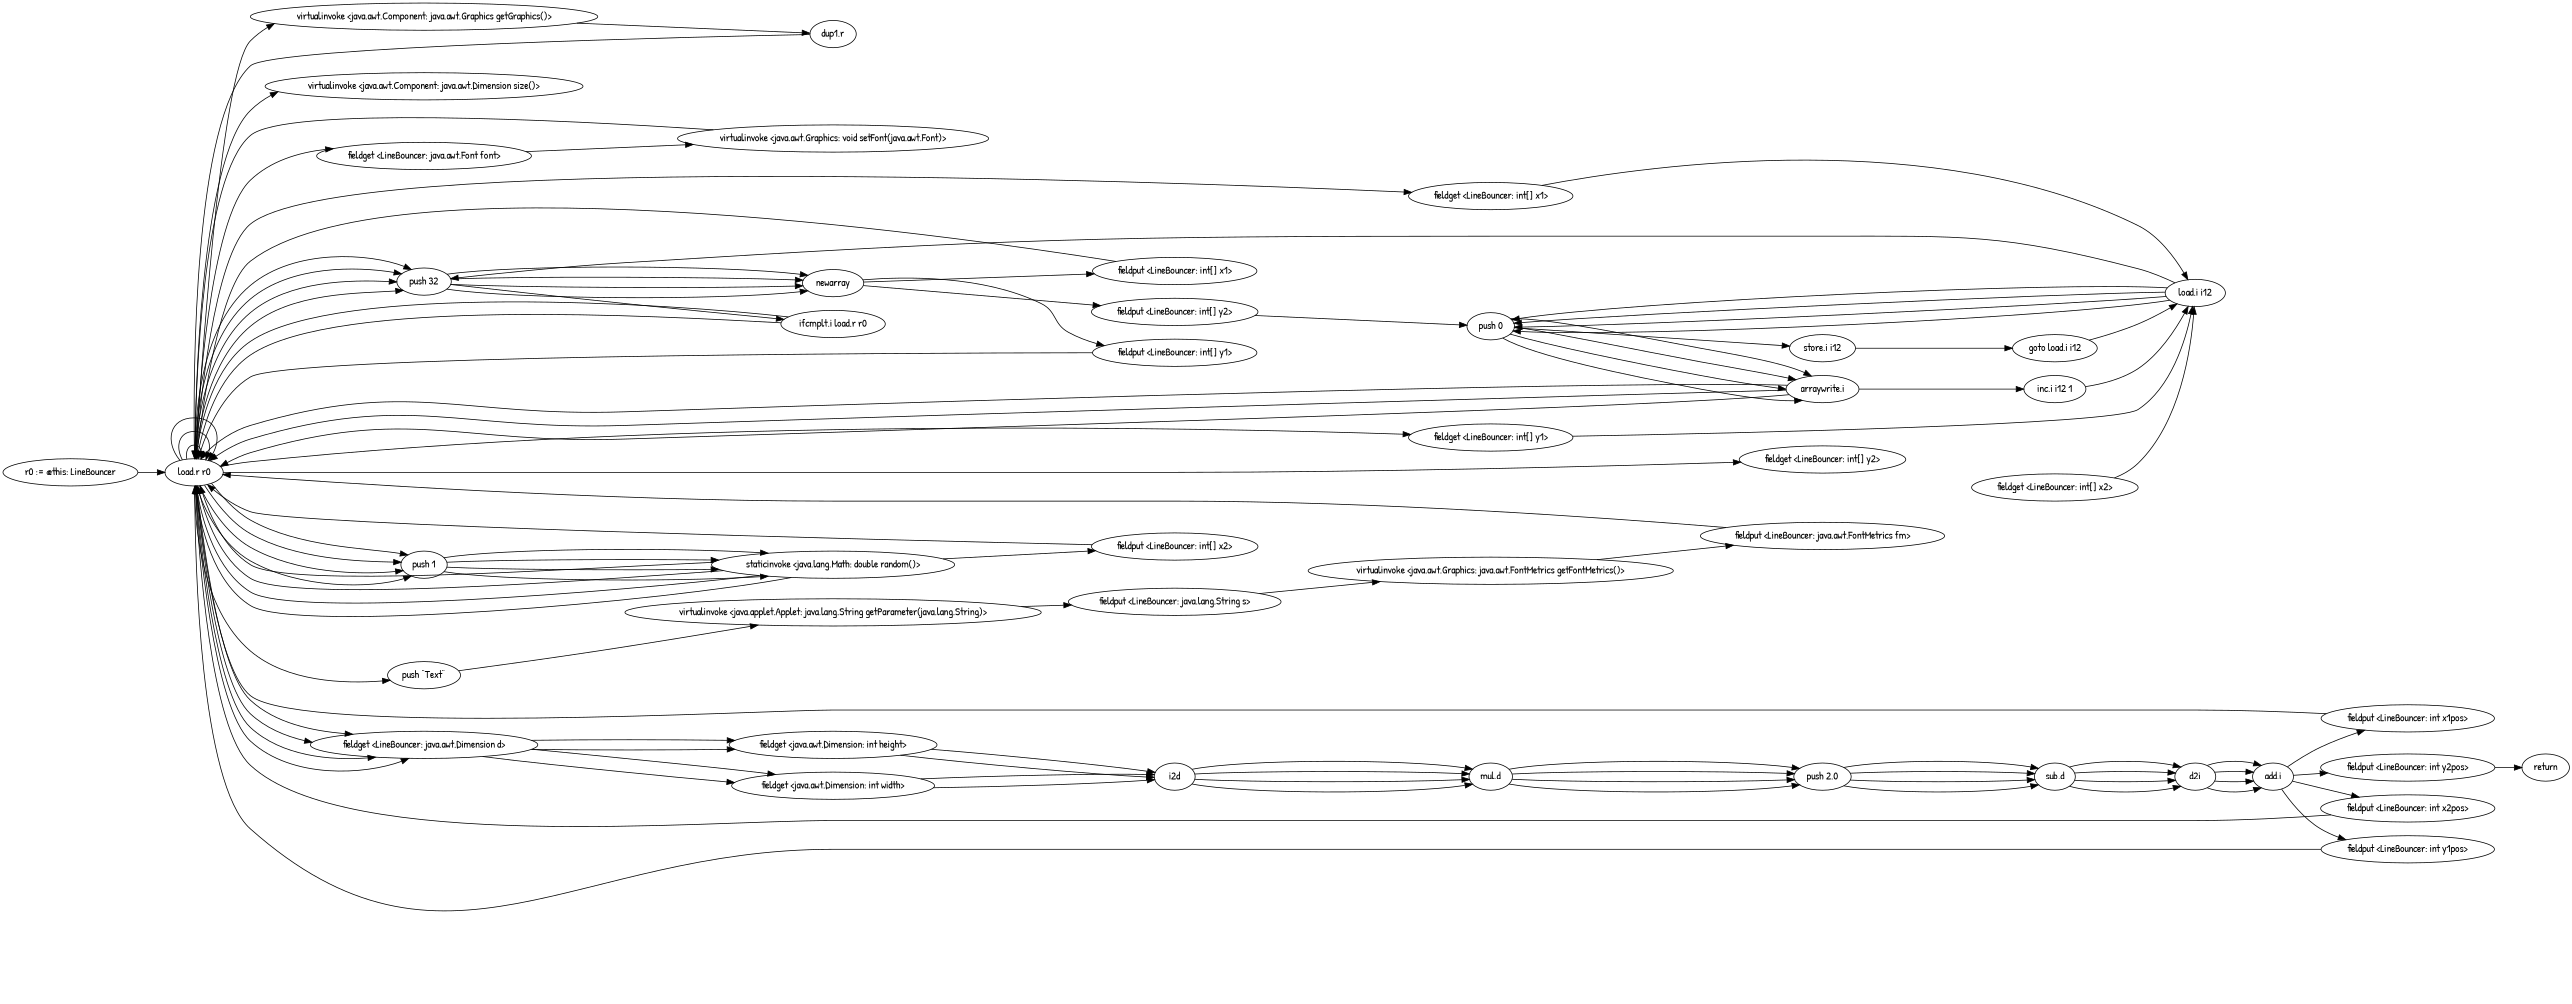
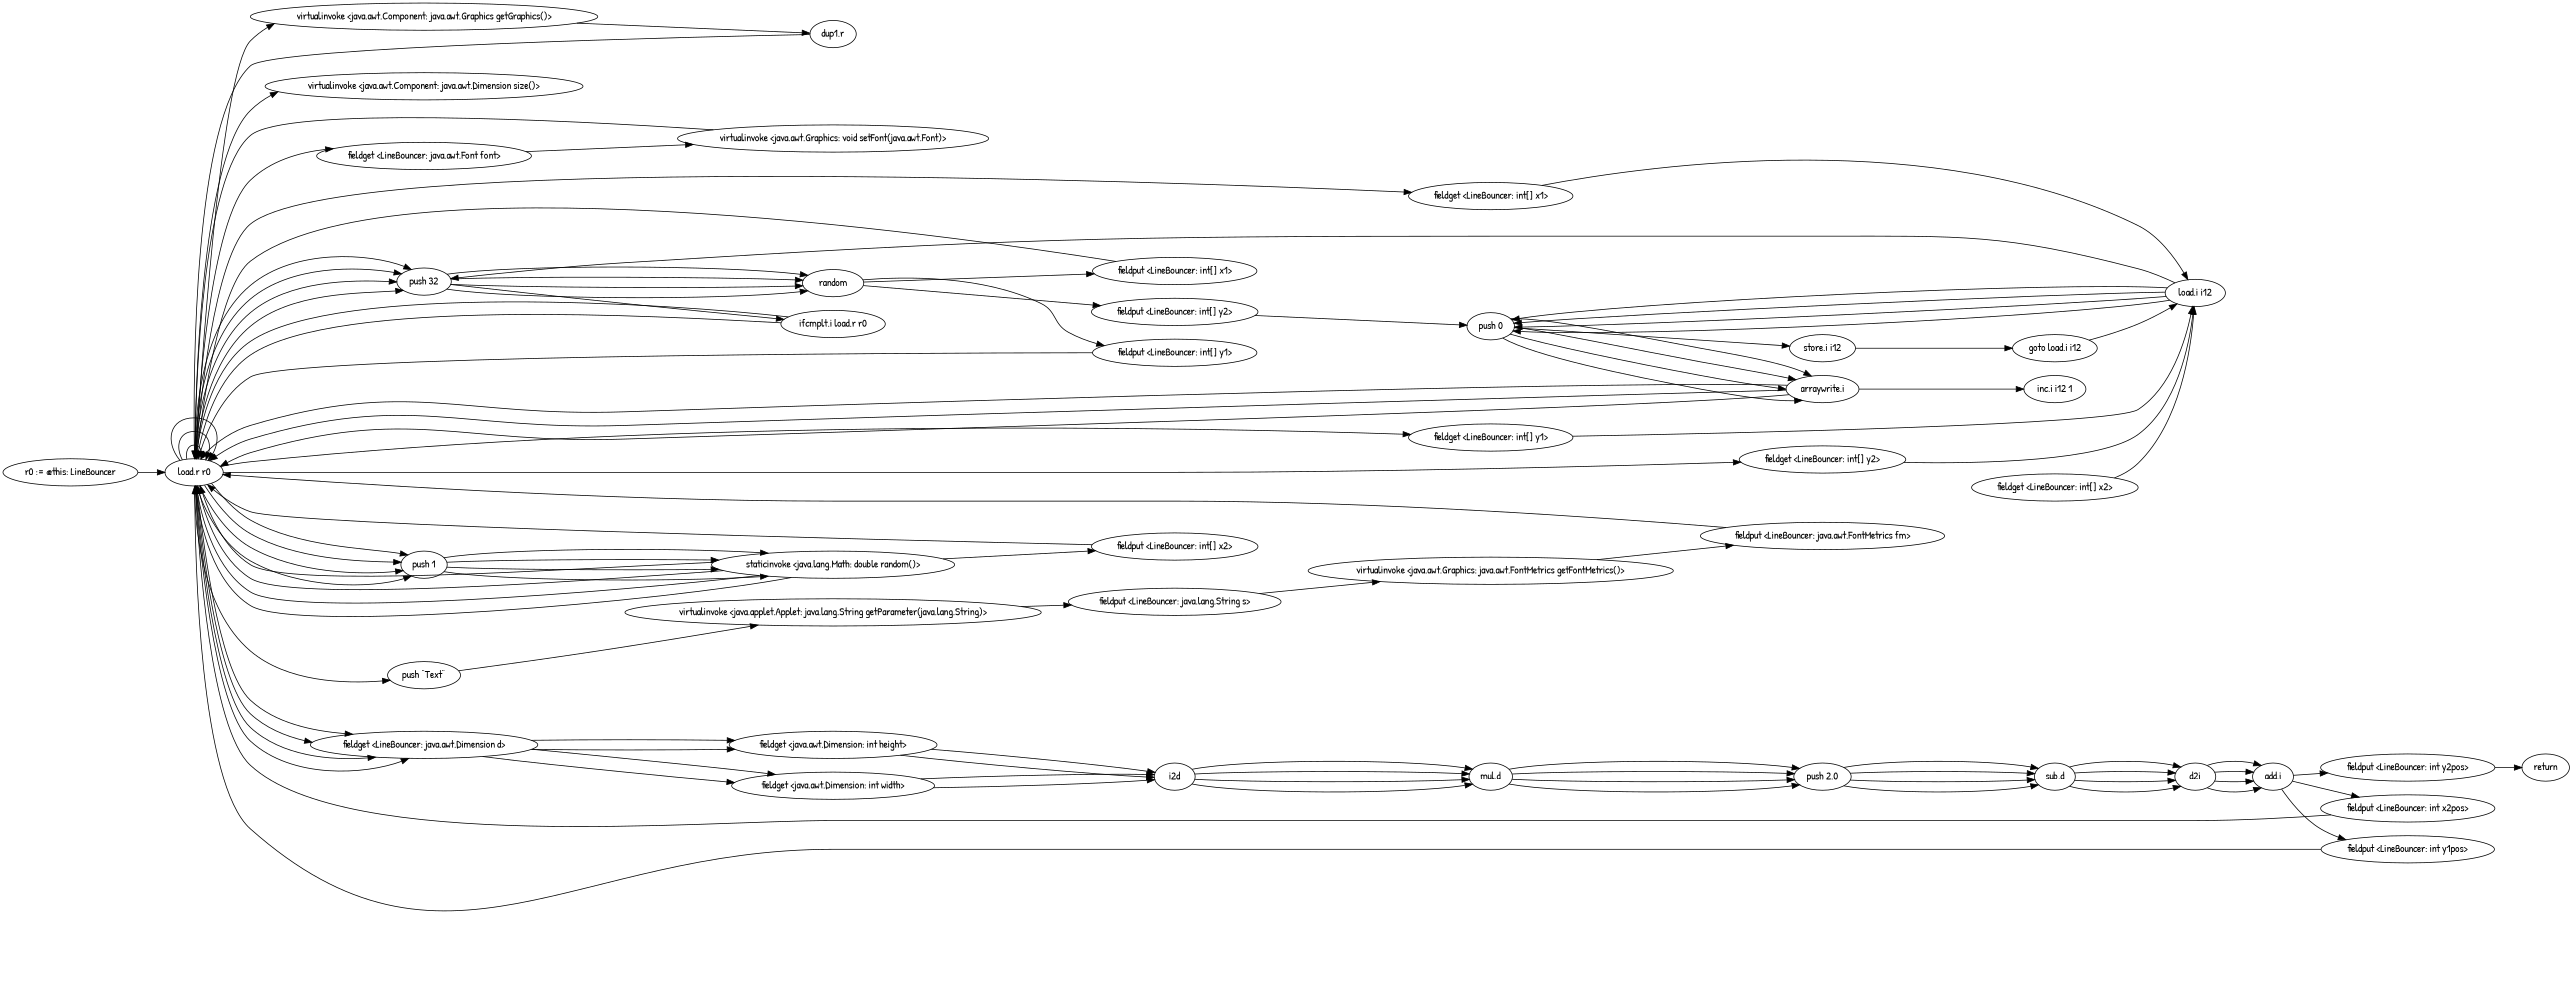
node "newarray": label "newarray" -> "random"
edge "inc.i i12 1" -> "load.i i12": now "fieldget <LineBouncer: int[] y2>" -> "load.i i12"
node "fieldput <LineBouncer: int x1pos>": removed
